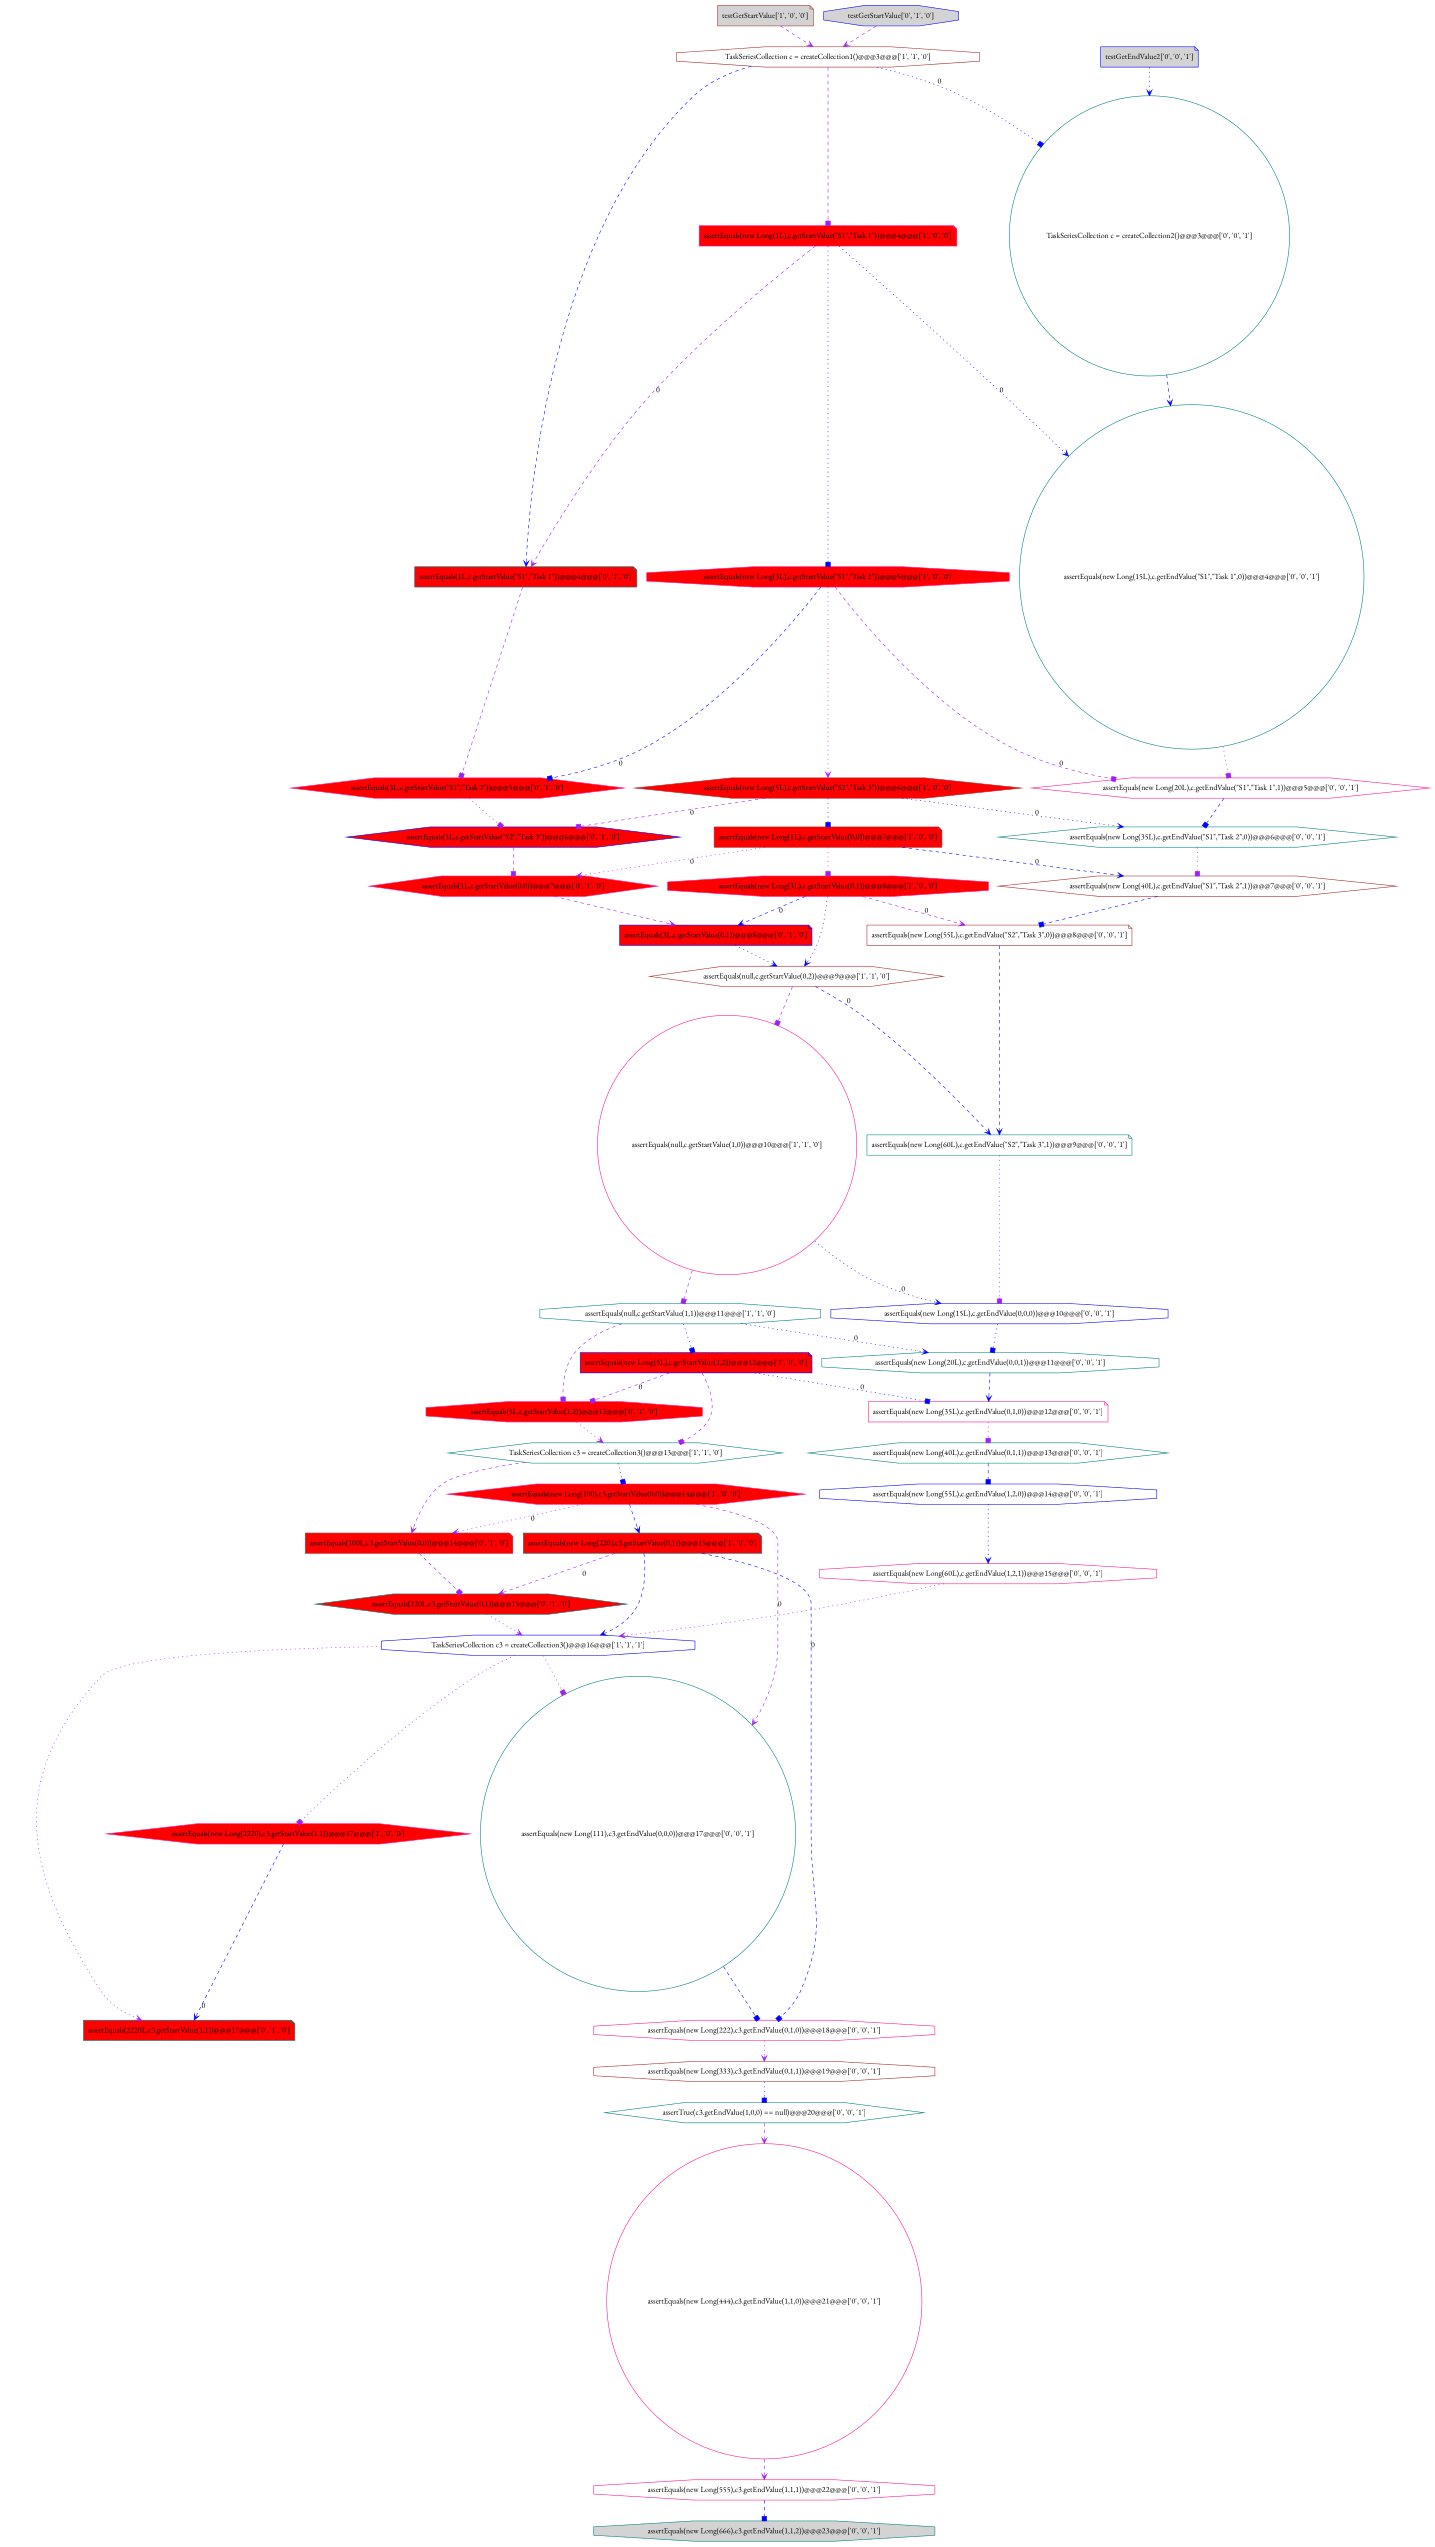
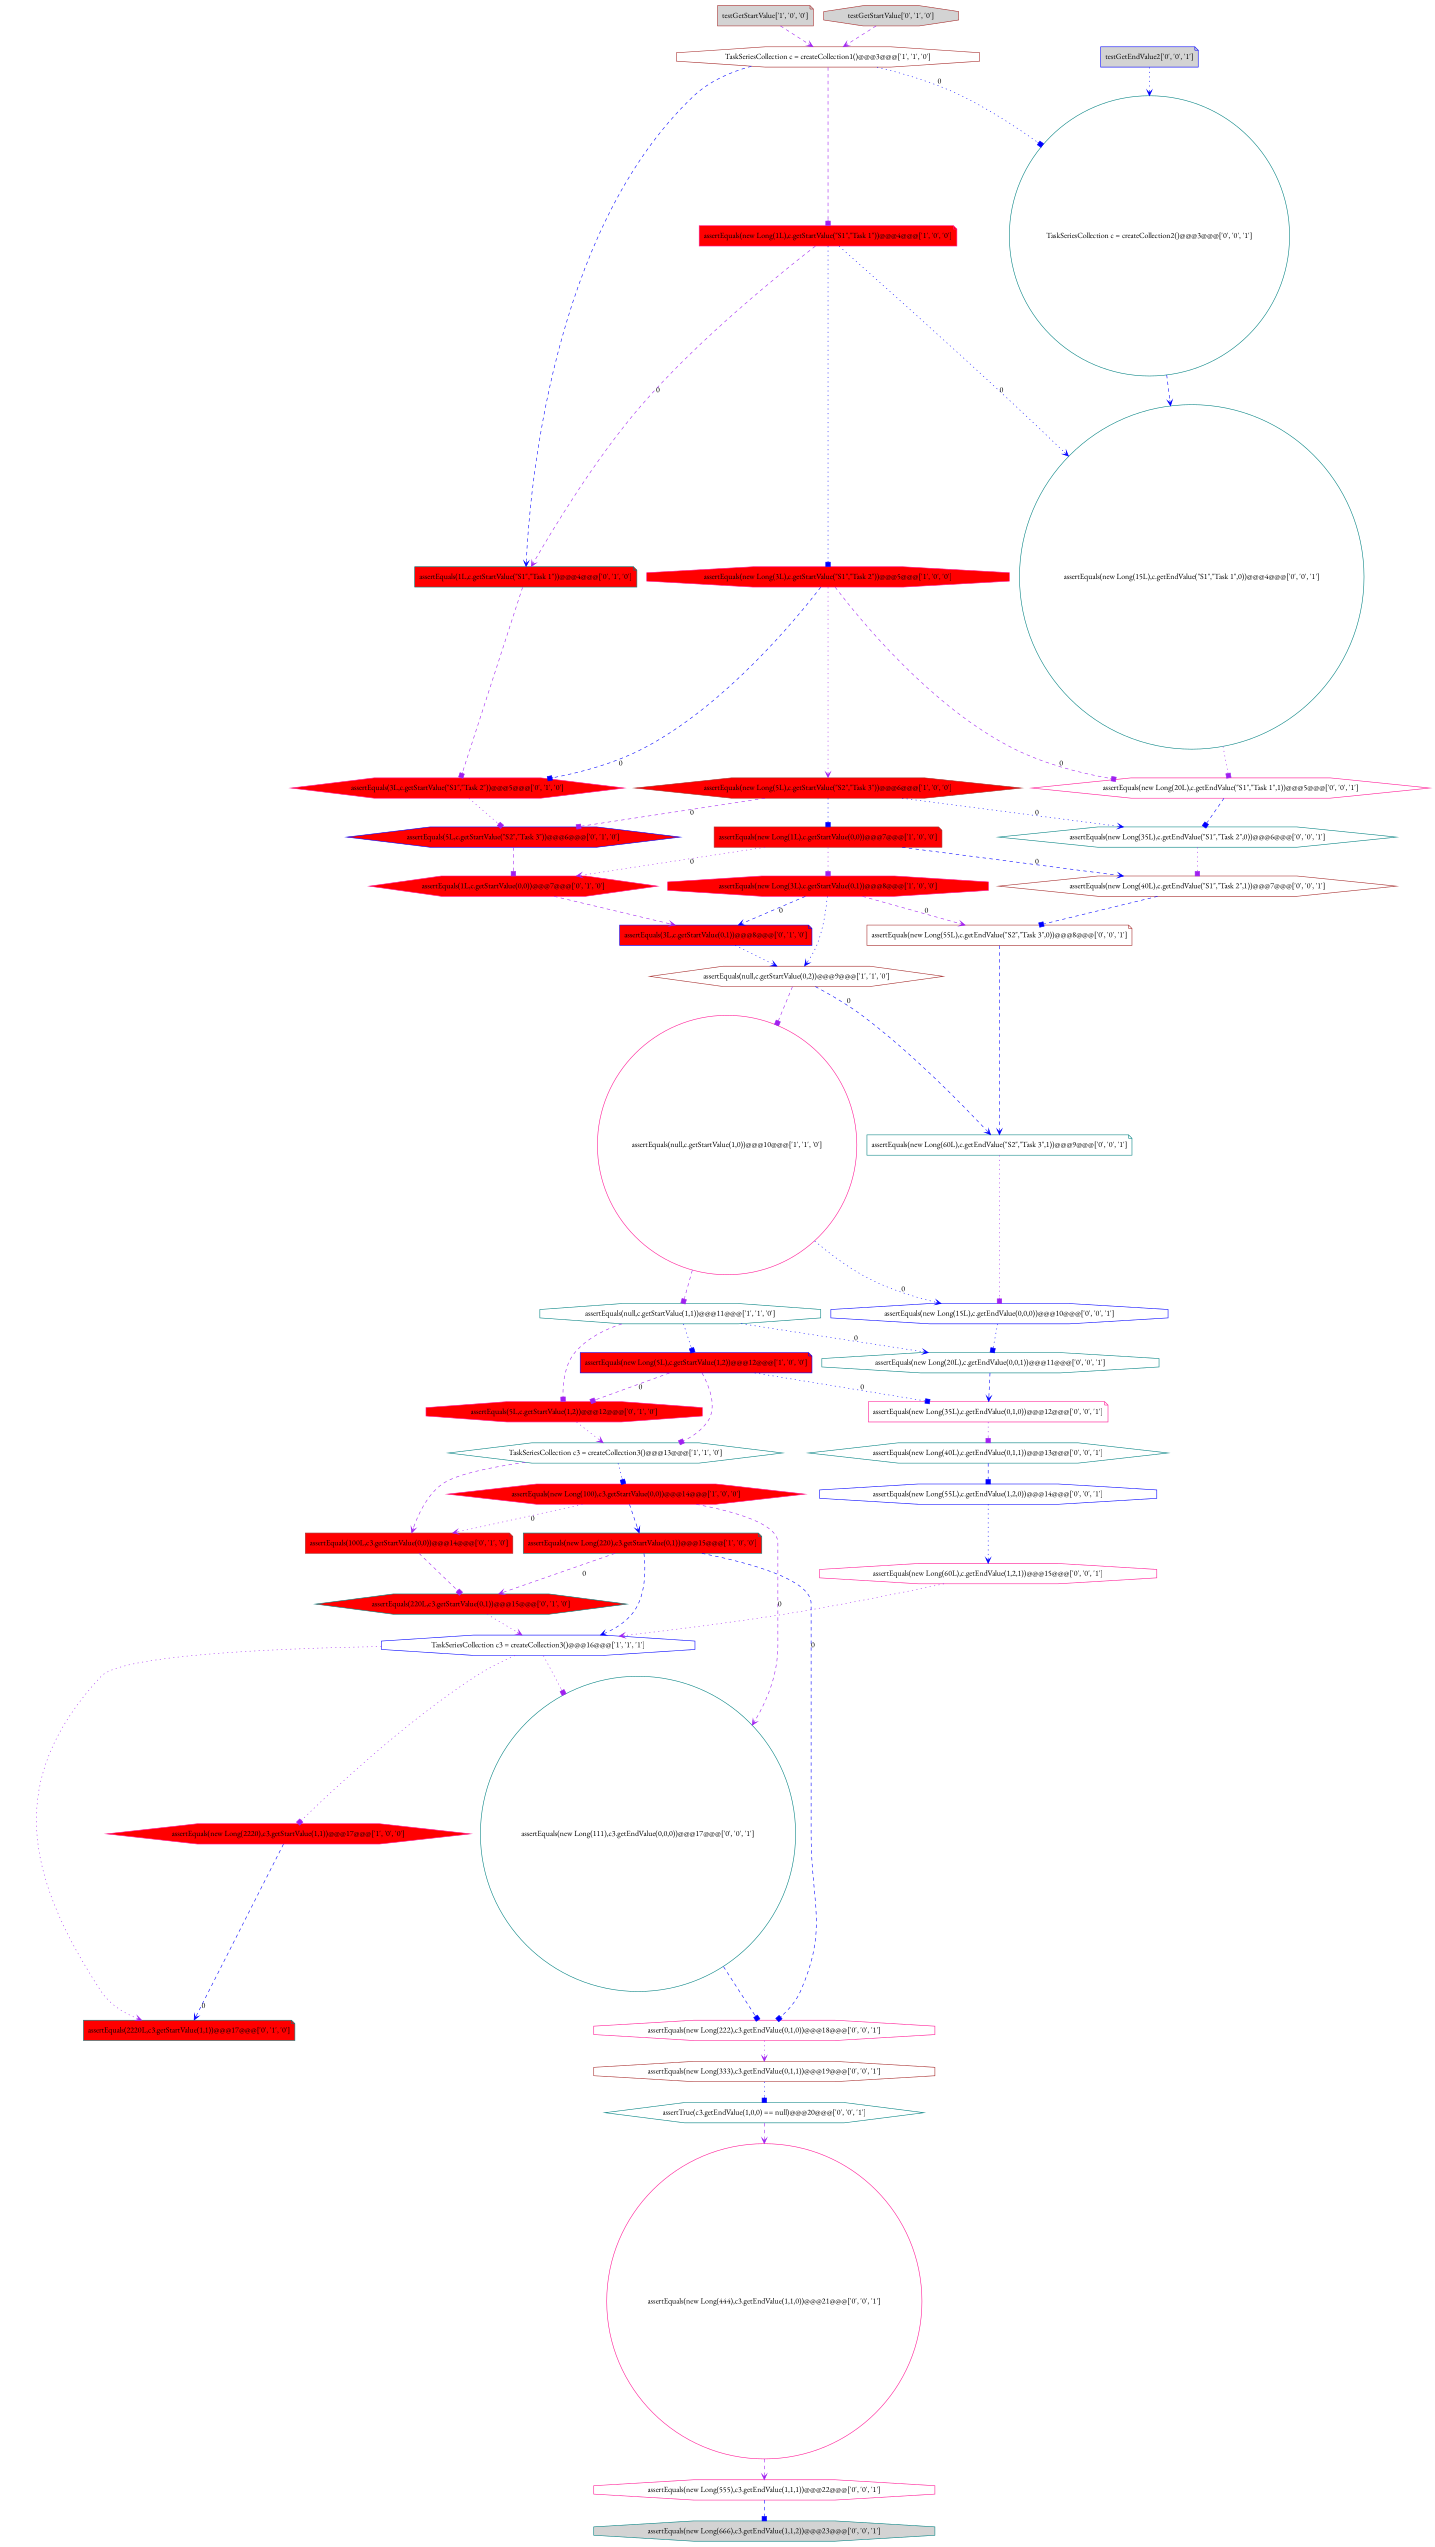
node "testGetStartValue['0', '1', '0']": color blue -> brown
